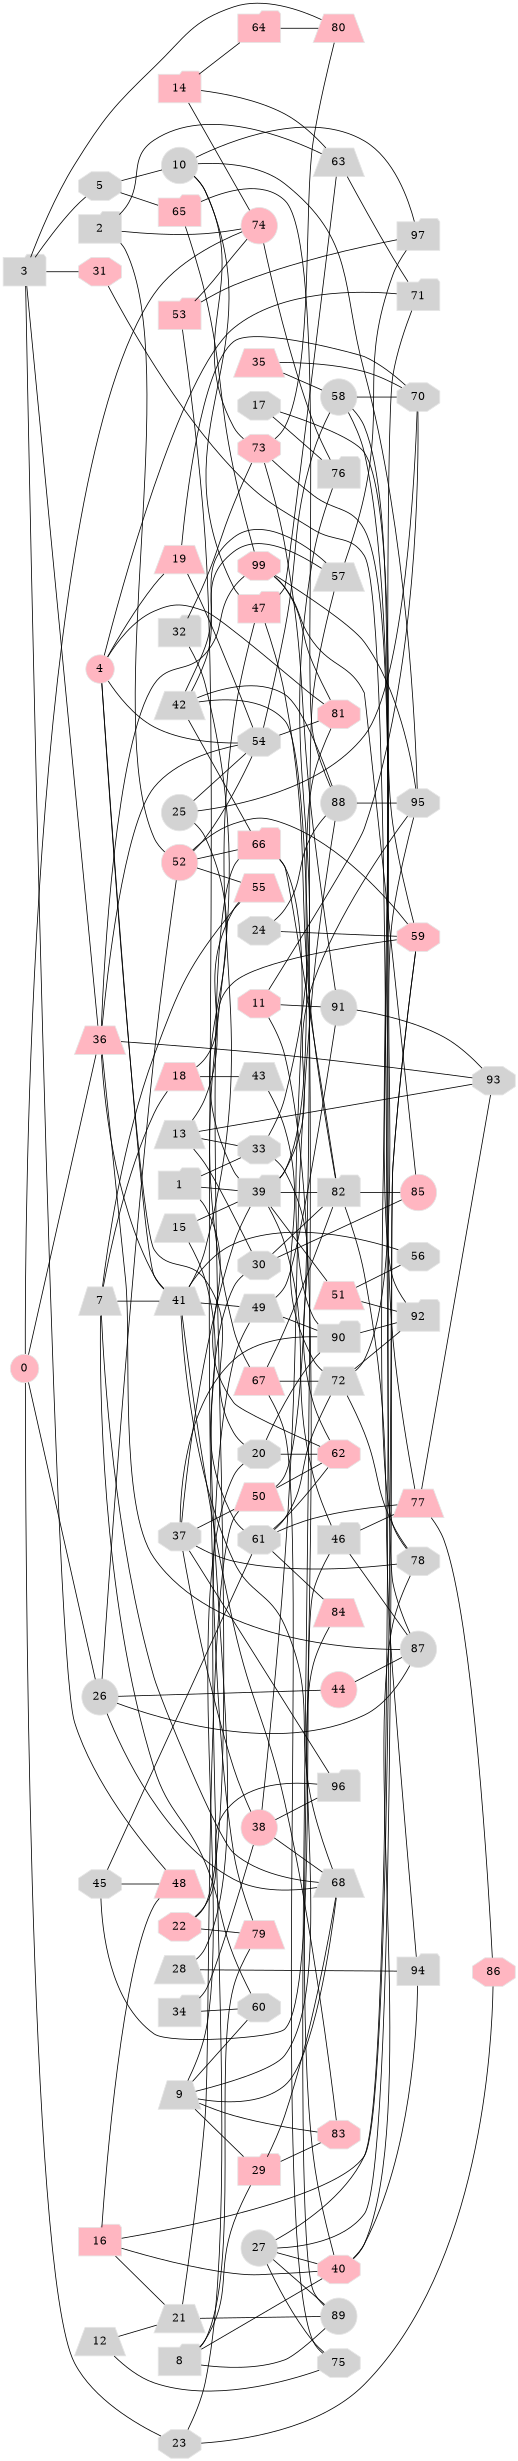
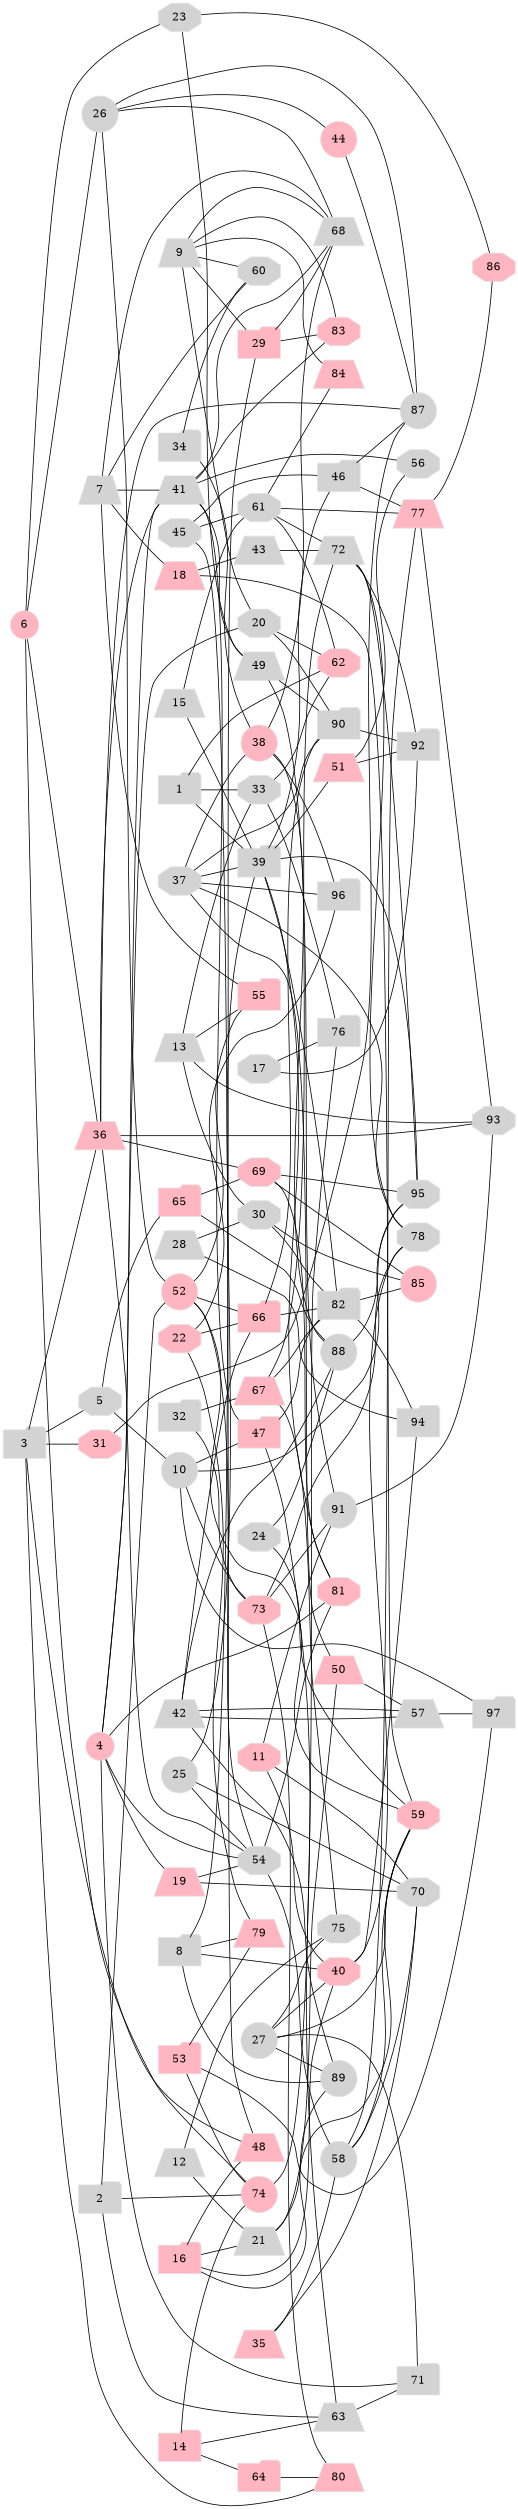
node "99": label "99" -> "69"
node "55": shape trapezium -> folder
node "0": label "0" -> "6"
edge "62" -- "50": removed
